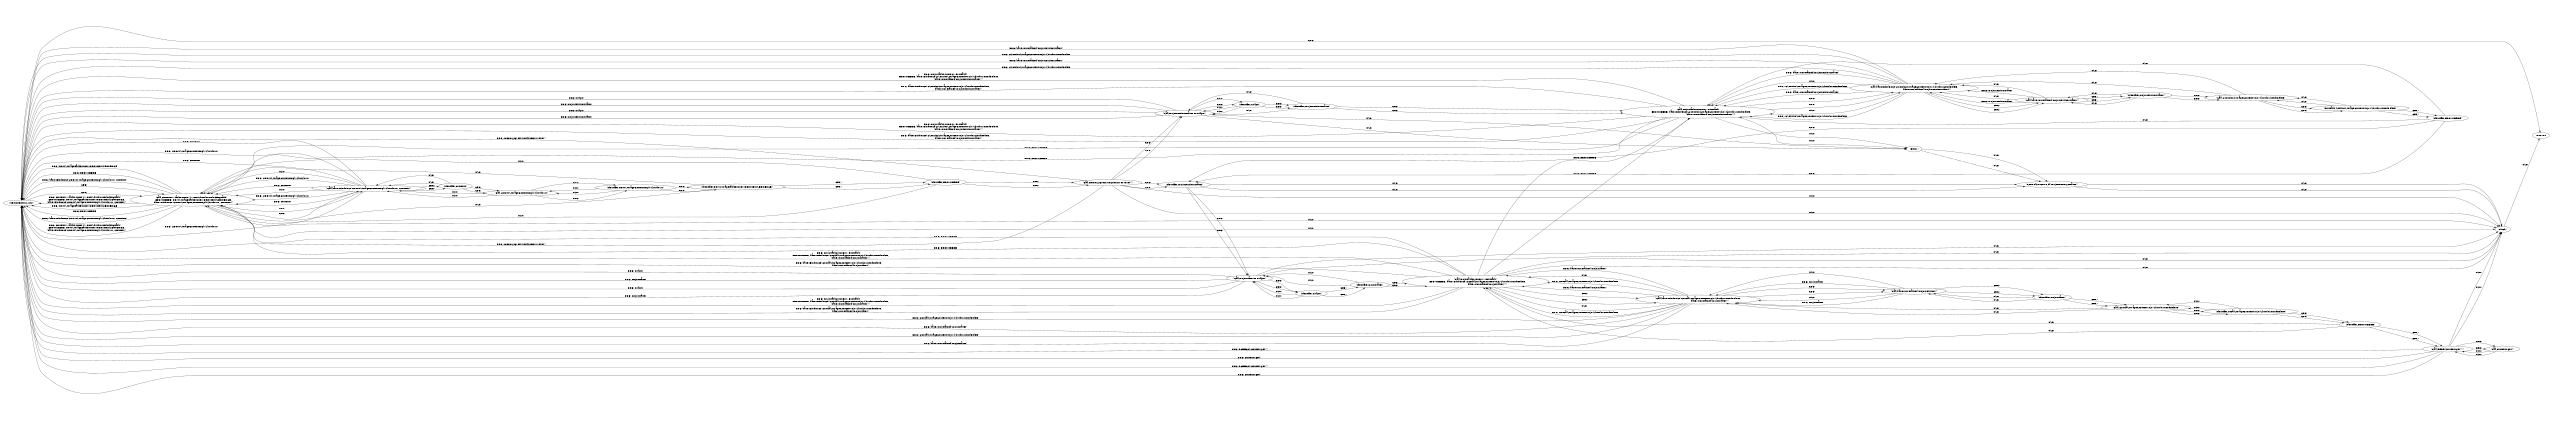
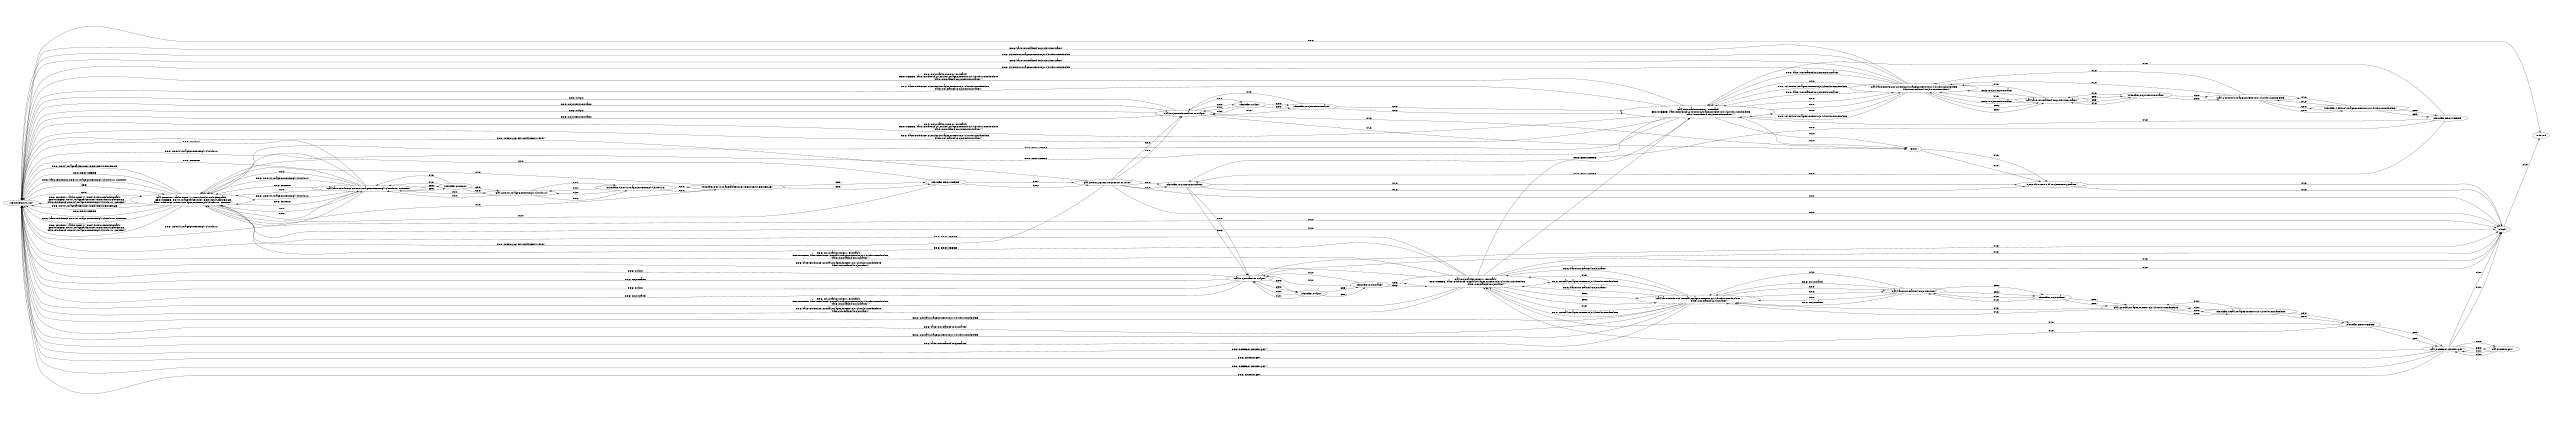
node "(PostTask,SessionStorageContextMojo::ShutdownAndDelete)": label "(PostTask,SessionStorageContextMojo::ShutdownAndDelete)" -> "(Identifier,SessionStorageContextMojo::ShutdownAndDelete)"
node "(Identifier,DOMStorageContextImpl::Shutdown)": label "(Identifier,DOMStorageContextImpl::Shutdown)" -> "(Unretained,DOMStorageContextImpl::Shutdown)"
node "(Call,HERE(context_.get()))": label "(Call,HERE(context_.get()))" -> "(Call,DCHECK(context_.get()))"
